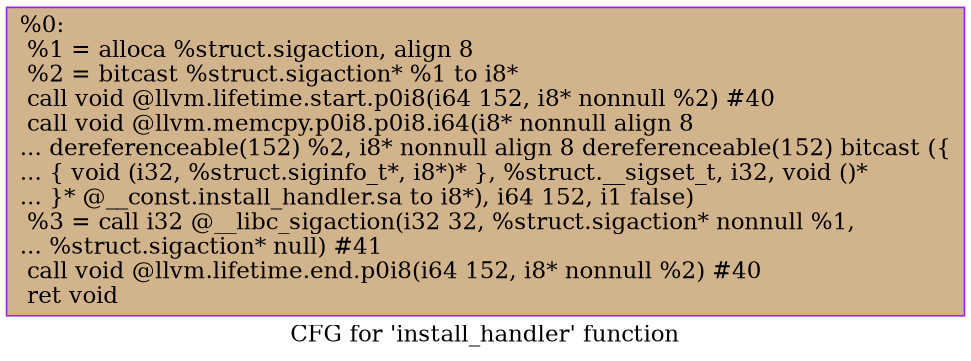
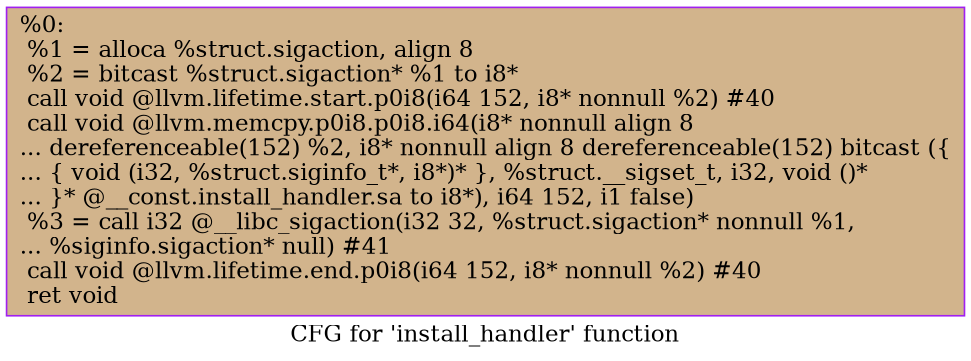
node "%0:": text "... %struct.sigaction* null) #41" -> "... %siginfo.sigaction* null) #41"
